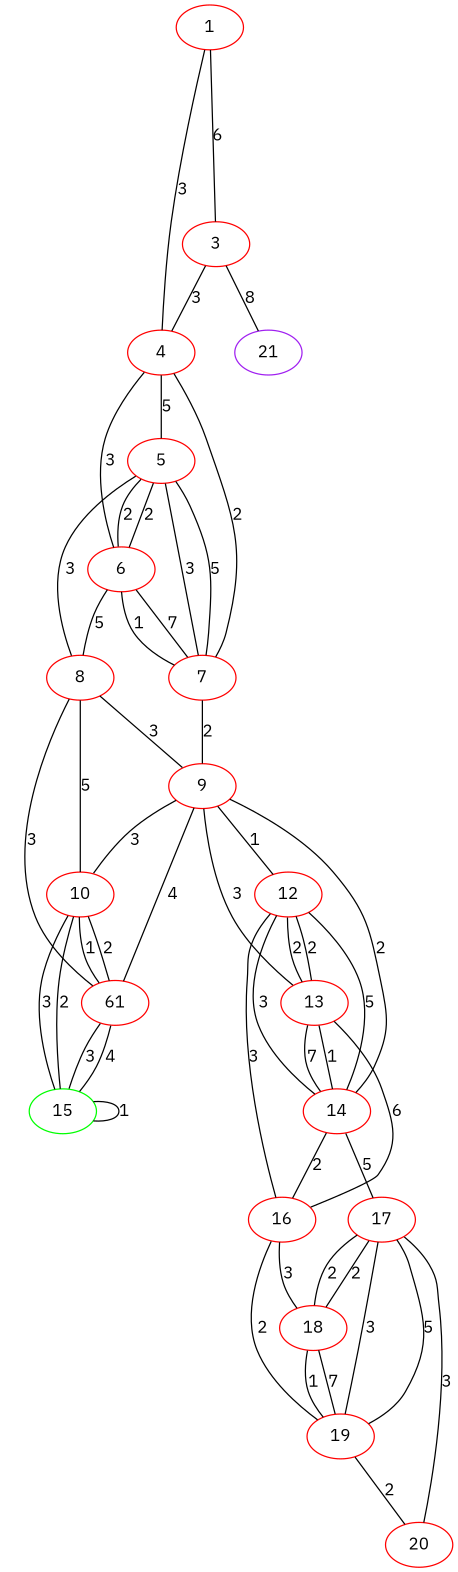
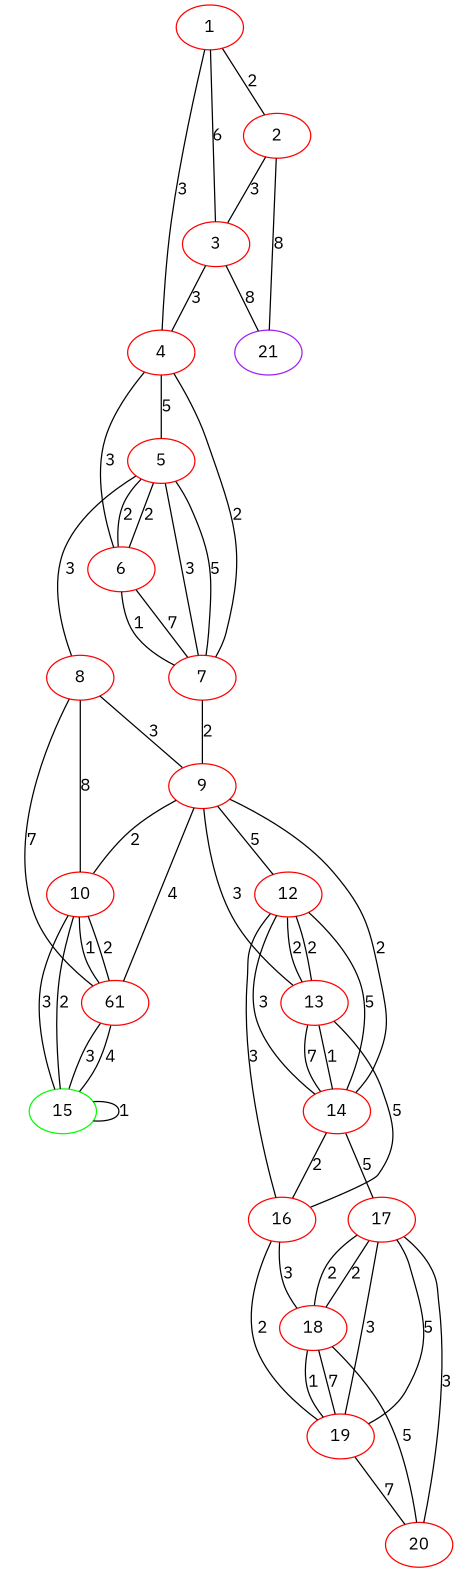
node "2": added
edge "6" -- "8": removed, label "5"
edge "8" -- "10": label "5" -> "8"
edge "8" -- "61": label "3" -> "7"
edge "9" -- "10": label "3" -> "2"
edge "9" -- "12": label "1" -> "5"
edge "13" -- "16": label "6" -> "5"
edge "18" -- "20": added, label "5"
edge "19" -- "20": label "2" -> "7"
